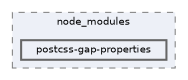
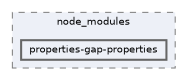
node "postcss-gap-properties": label "postcss-gap-properties" -> "properties-gap-properties"
